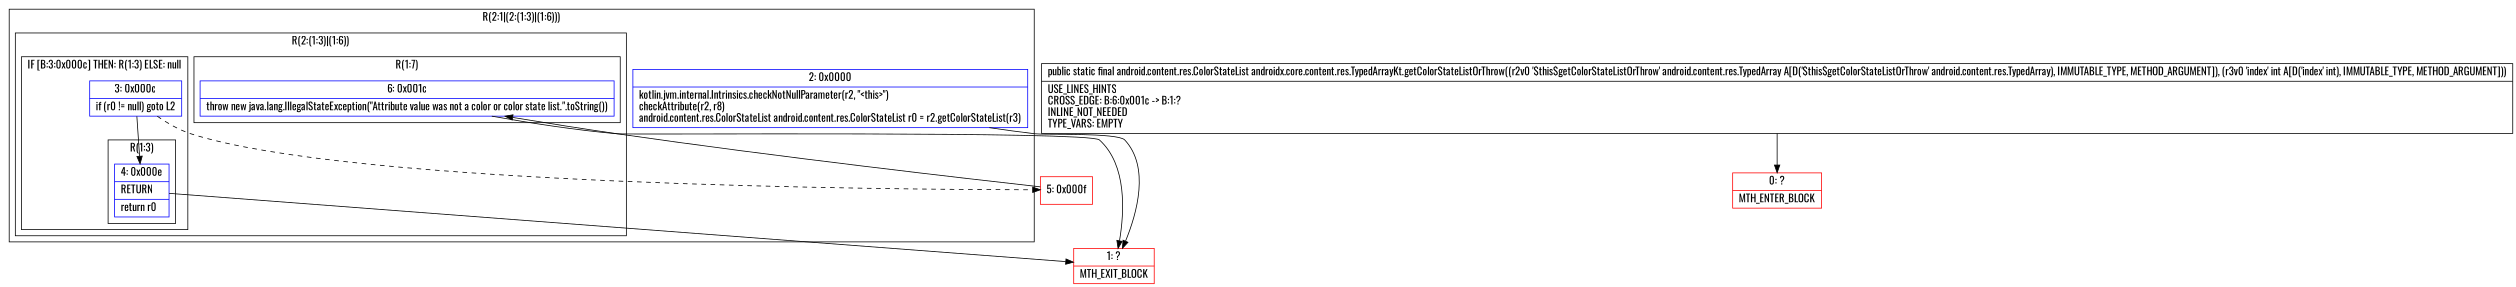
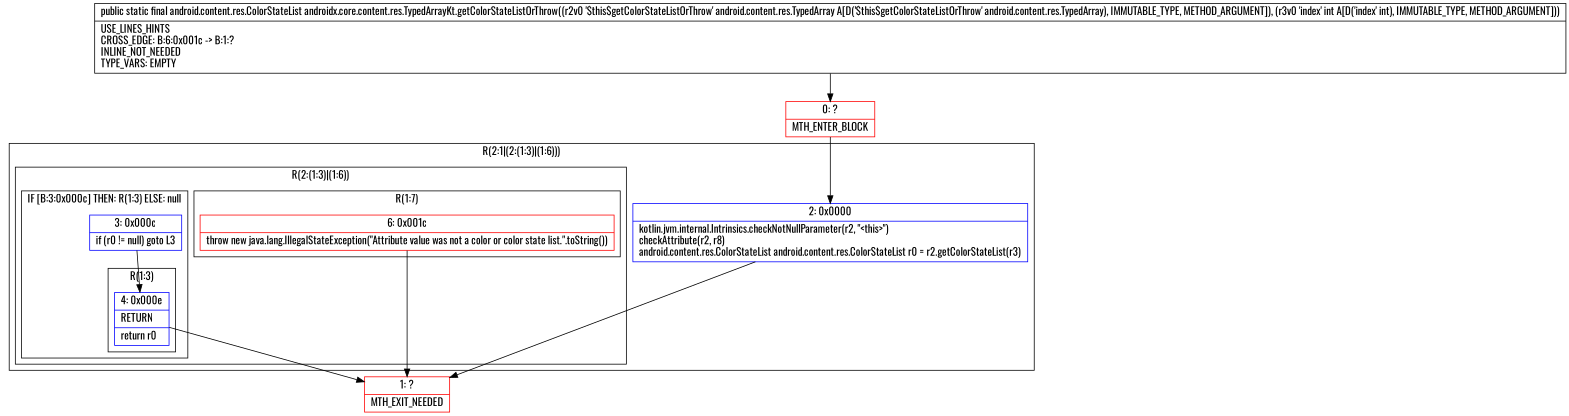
node "6: 0x001c": color blue -> red
node "3: 0x000c": text "if (r0 != null) goto L2" -> "if (r0 != null) goto L3"
edge "0: ?" -> "2: 0x0000": added
node "5: 0x000f": removed
node "1: ?": text "MTH_EXIT_BLOCK" -> "MTH_EXIT_NEEDED"
